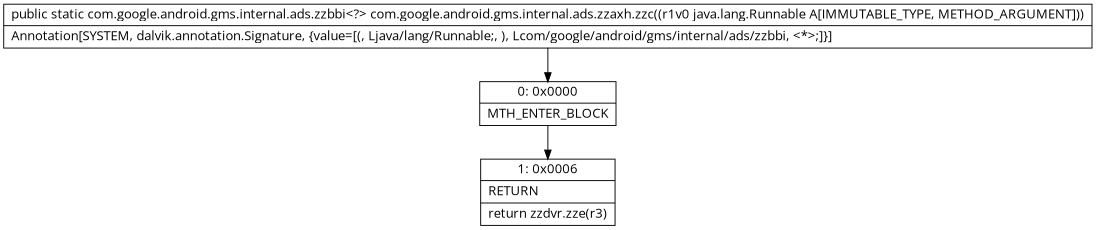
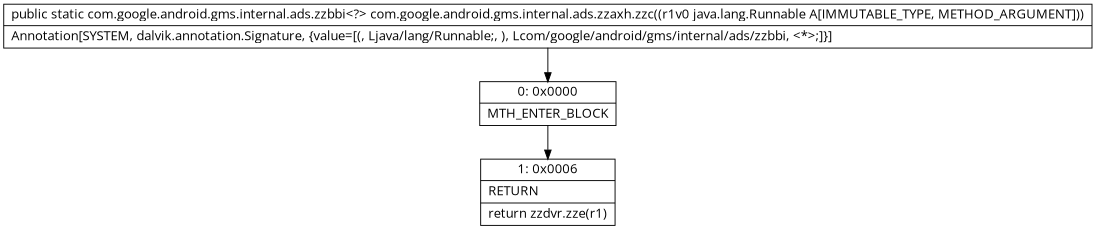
node "1: 0x0006": text "return zzdvr.zze(r3)" -> "return zzdvr.zze(r1)"
